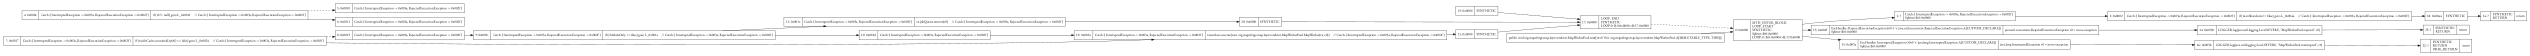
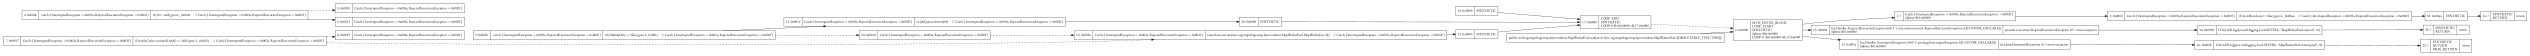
edge "8: 0x0019" -> "9: 0x001b": removed
edge "9: 0x001b" -> "10: 0x001d": style solid -> dashed
edge "10: 0x001d" -> "12: 0x0024": style solid -> dashed
edge "7: 0x0017" -> "12: 0x0024": style solid -> dashed
